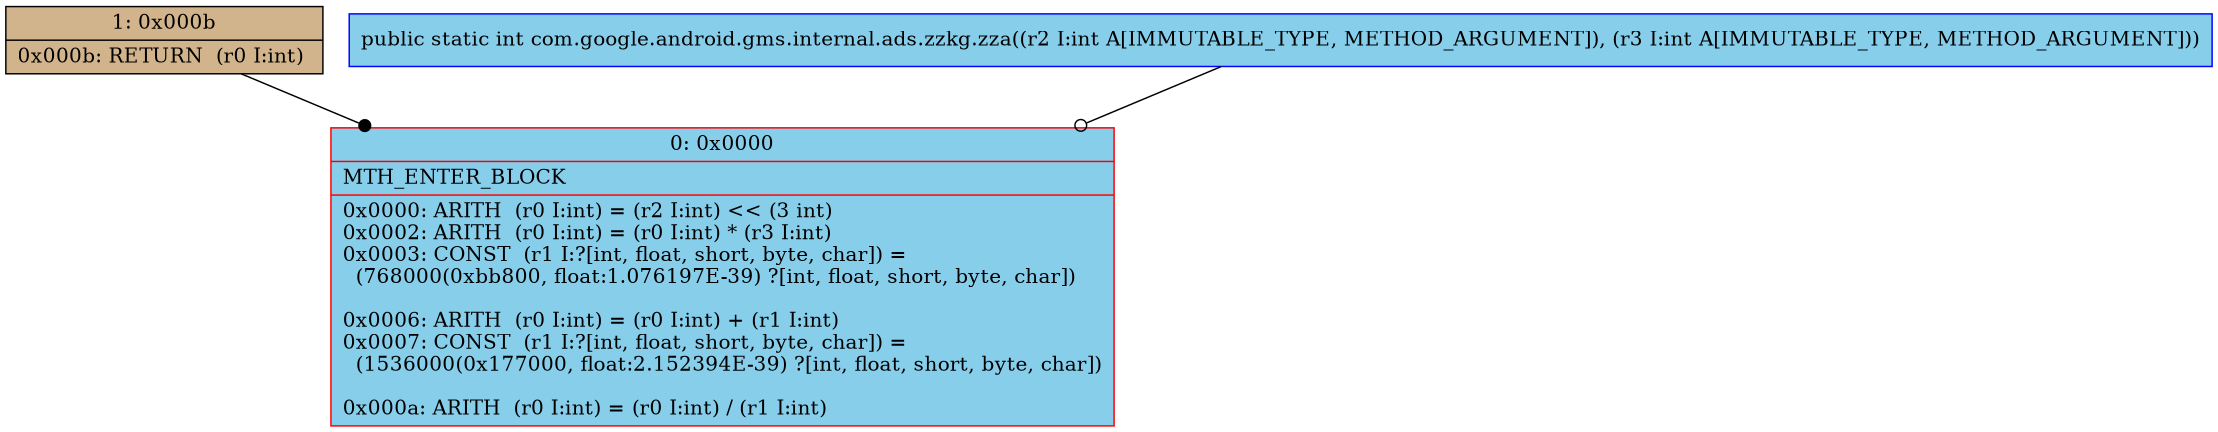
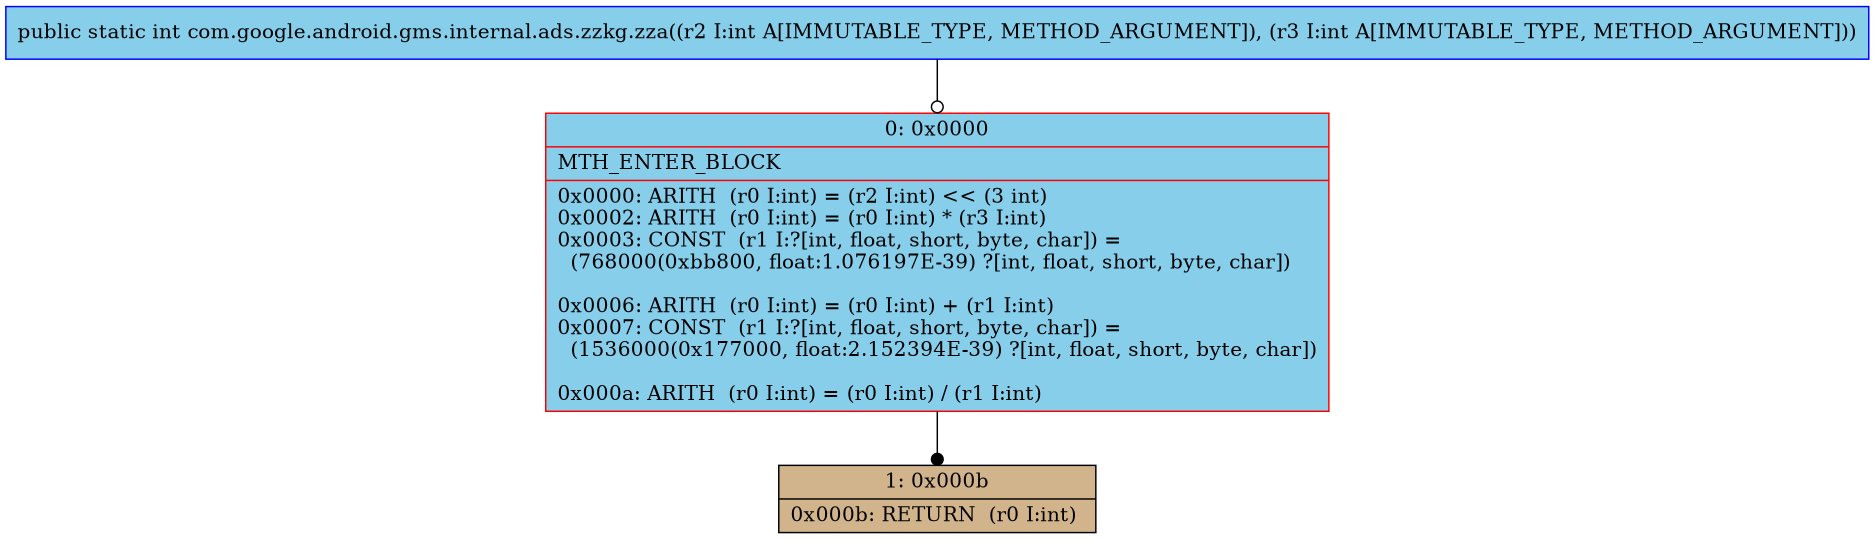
edge "1: 0x000b" -> "0: 0x0000": reversed
